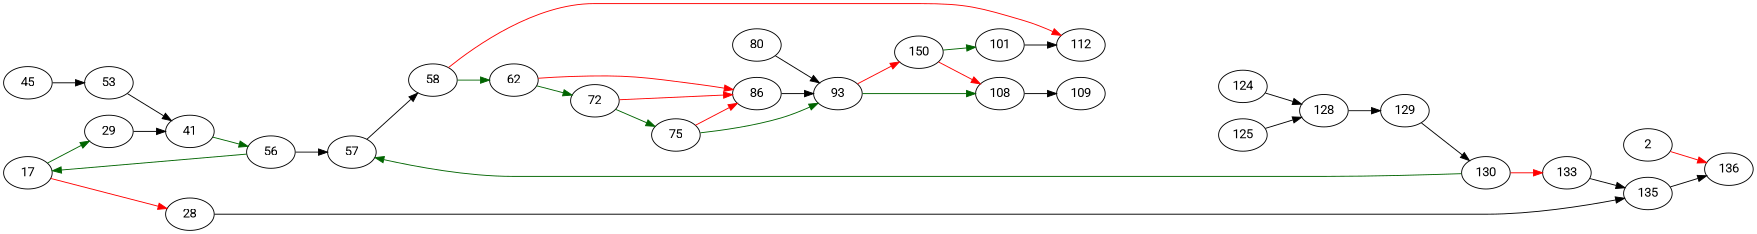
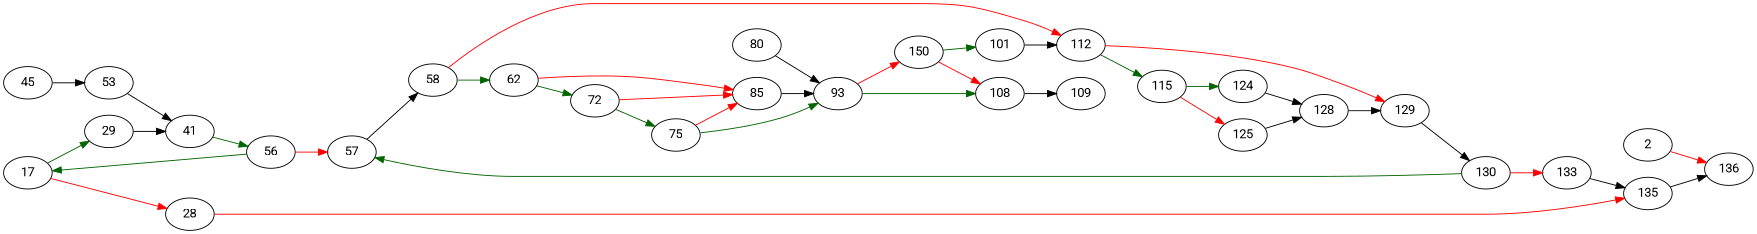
edge "112" -> "129": added
node "115": added
node "86": label "86" -> "85"
edge "56" -> "57": color black -> red
edge "28" -> "135": color black -> red
